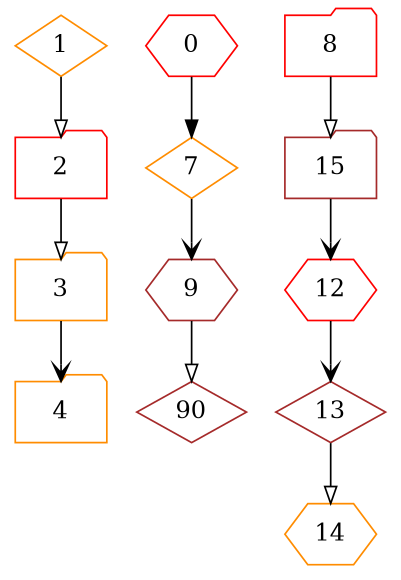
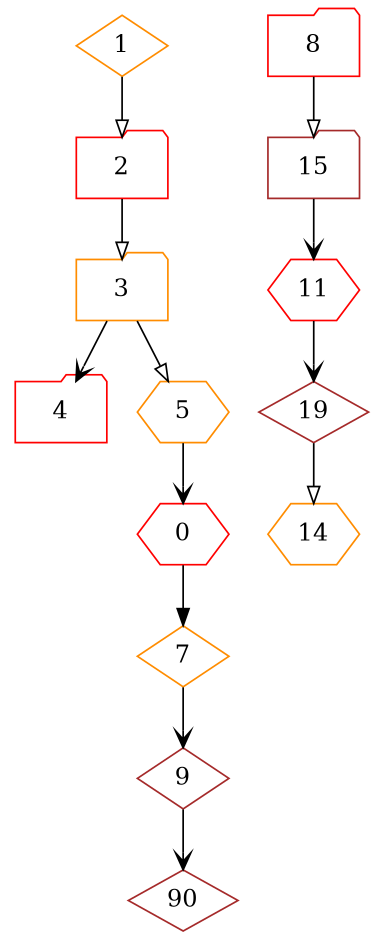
node "9": shape hexagon -> diamond
node "12": label "12" -> "11"
edge "9" -> "90": arrowhead onormal -> vee
node "4": color darkorange -> red
node "5": added
node "13": label "13" -> "19"
